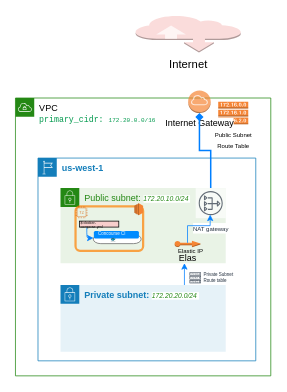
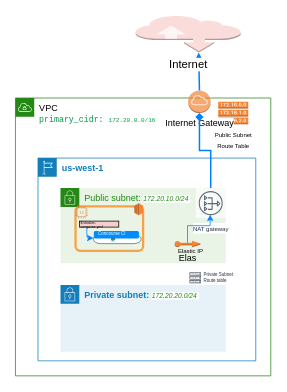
edge "Internet Gateway" -> "Internet": added
edge "Private subnet: 172.20.20.0/24" -> "Public subnet: 172.20.10.0/24": removed
